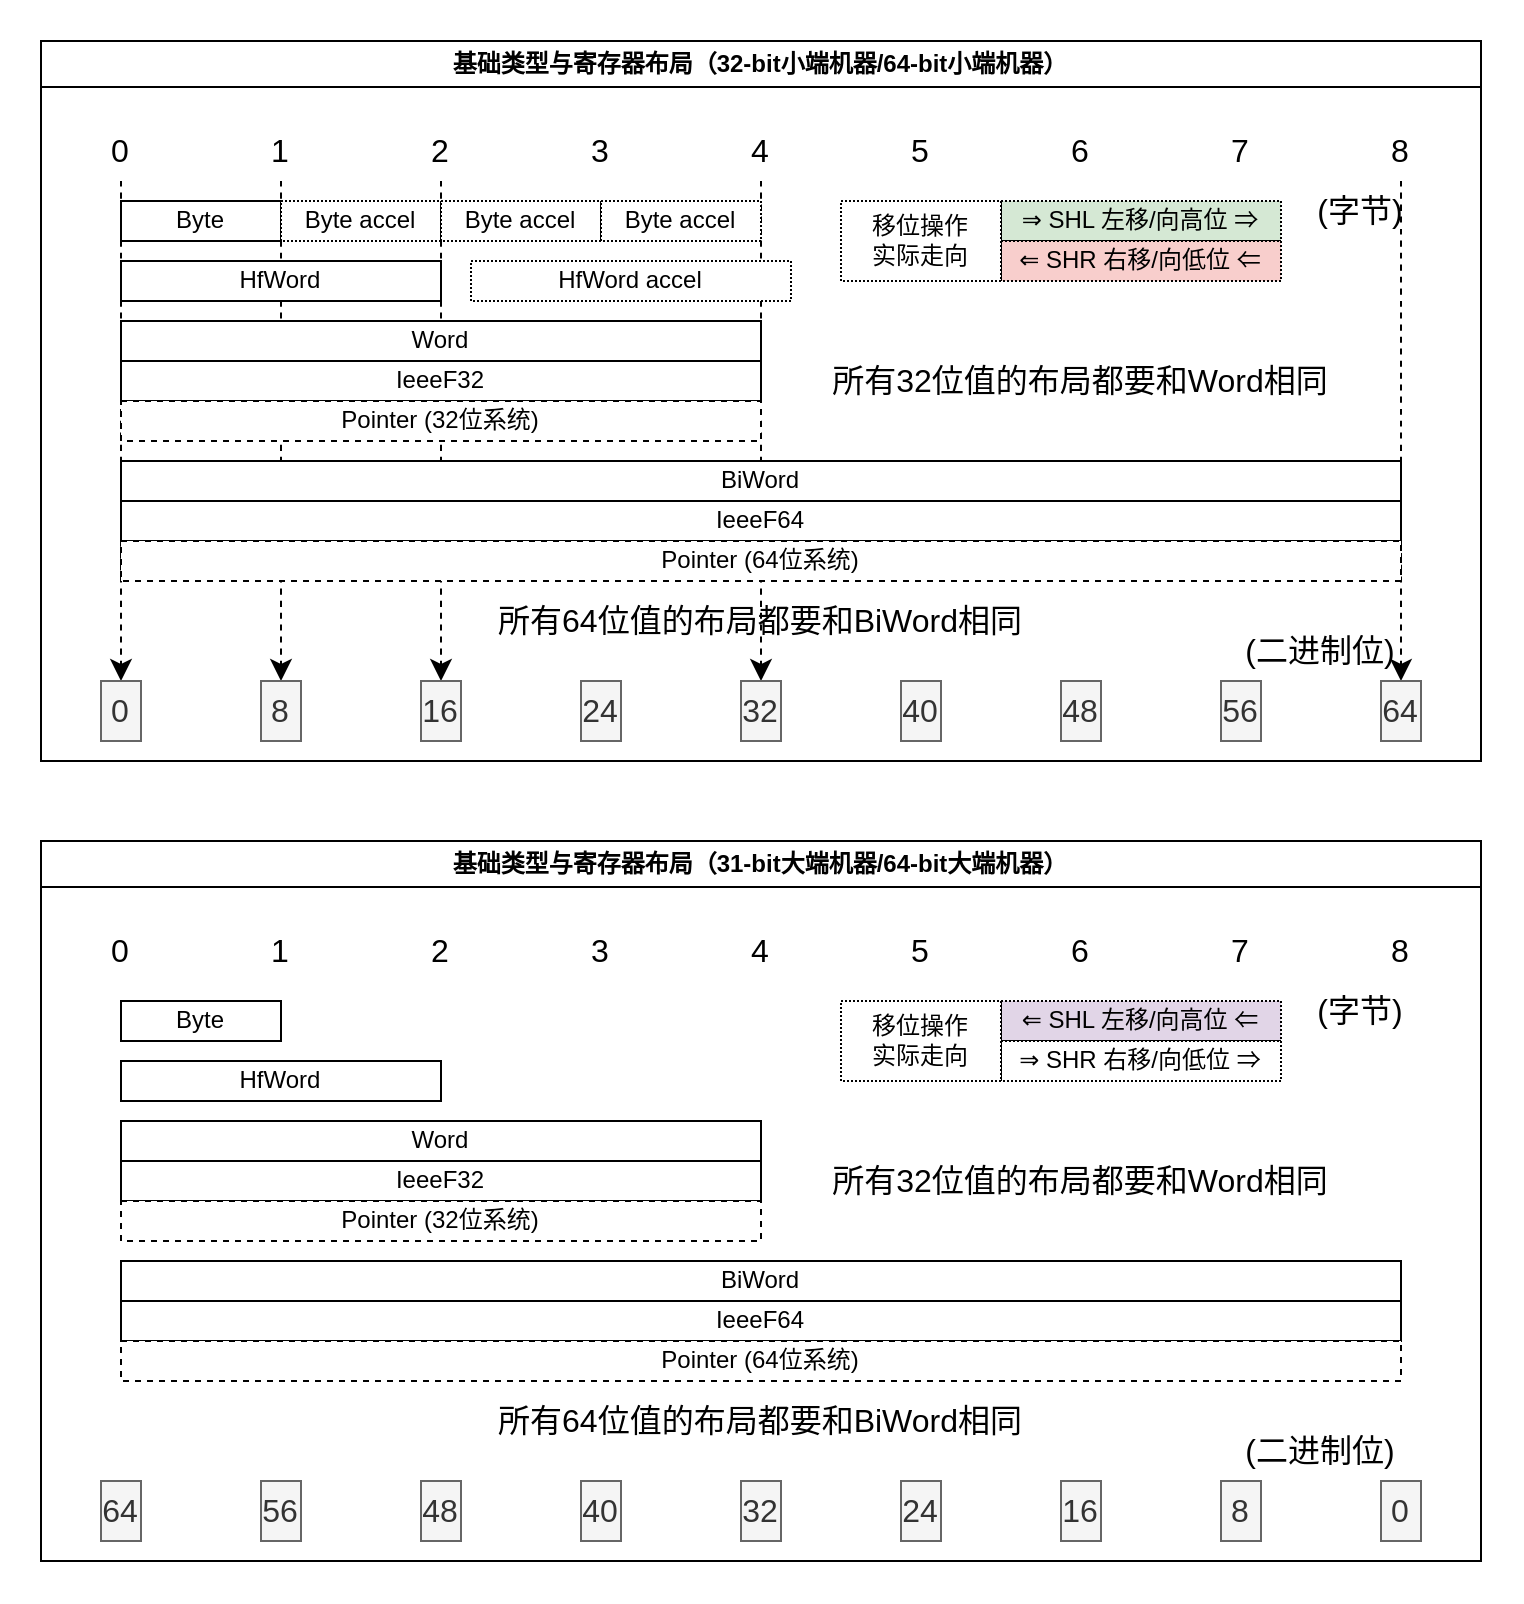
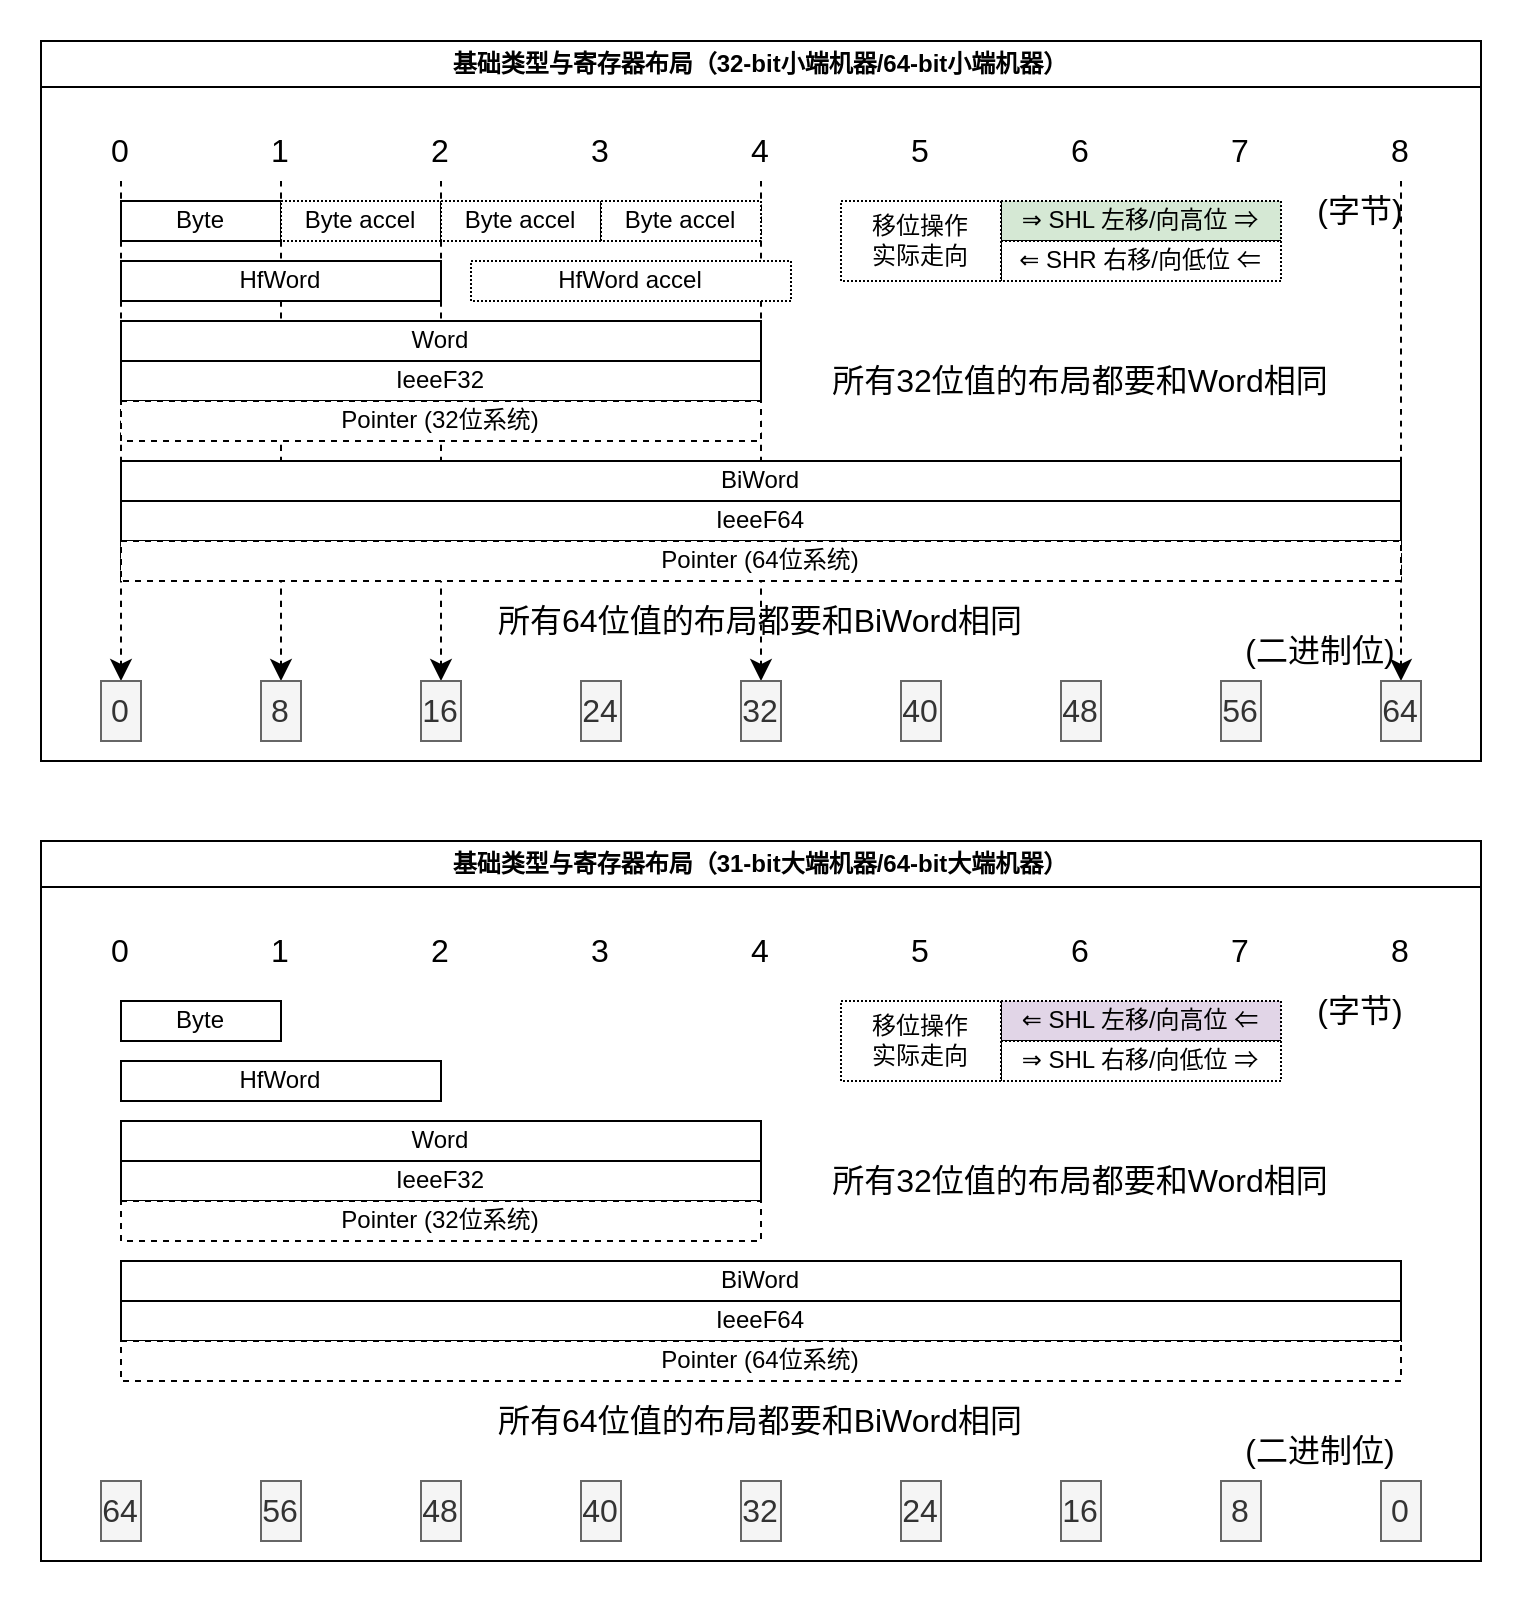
node "⇐ SHR 右移/向低位 ⇐": fillcolor #f8cecc -> #ffffff
node "⇒ SHR 右移/向低位 ⇒": label "⇒ SHR 右移/向低位 ⇒" -> "⇒ SHL 右移/向低位 ⇒"
